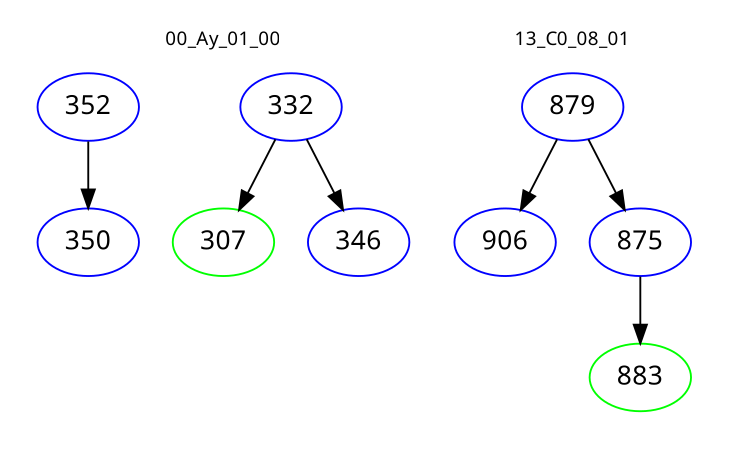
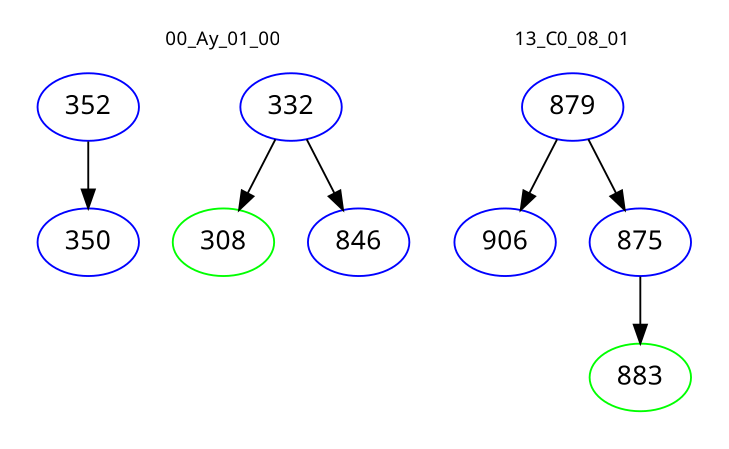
node "307": label "307" -> "308"
node "346": label "346" -> "846"
